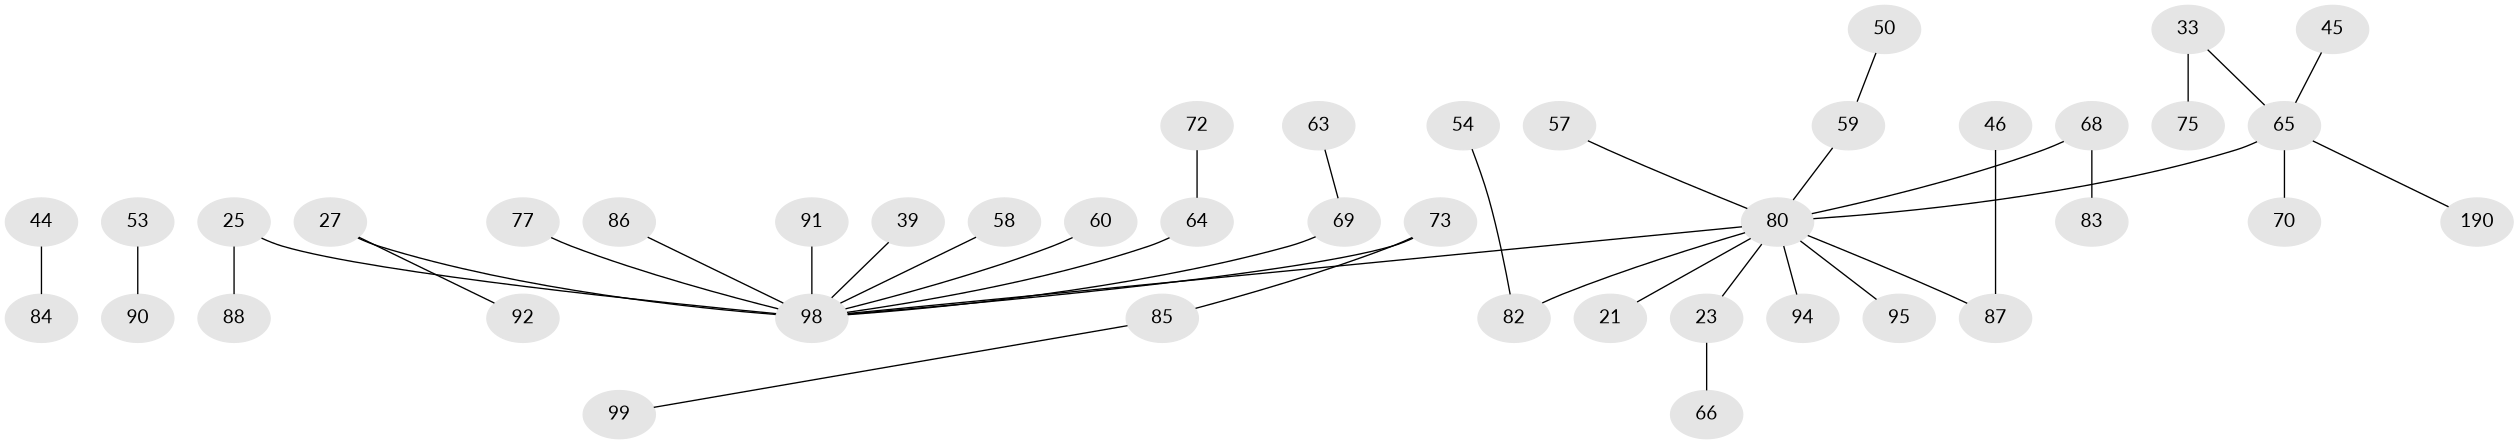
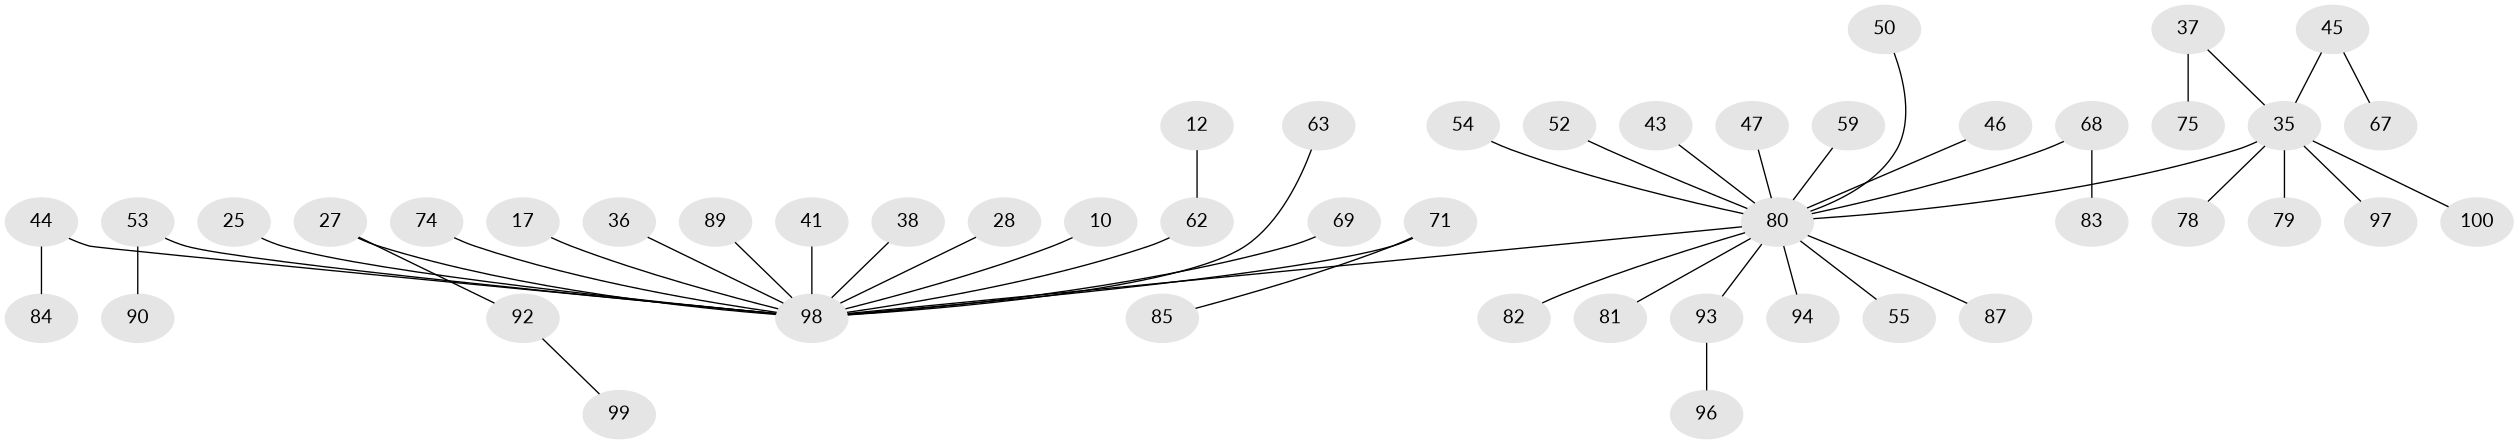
node "33": label "33" -> "37"
edge "50" -- "59": now "50" -- "80"
node "72": label "72" -> "12"
node "57": label "57" -> "52"
node "43": added
node "47": added
node "65": label "65" -> "35"
node "67": added
edge "63" -- "69": now "63" -- "98"
edge "54" -- "82": now "54" -- "80"
node "74": added
node "77": label "77" -> "17"
node "86": label "86" -> "36"
node "89": added
node "91": label "91" -> "41"
node "39": label "39" -> "38"
node "58": label "58" -> "28"
node "60": label "60" -> "10"
node "64": label "64" -> "62"
node "73": label "73" -> "71"
edge "46" -- "87": now "46" -- "80"
node "78": added
node "70": label "70" -> "79"
node "97": added
node "190": label "190" -> "100"
edge "44" -- "98": added
edge "53" -- "98": added
node "88": removed
node "21": label "21" -> "81"
node "23": label "23" -> "93"
node "95": label "95" -> "55"
edge "85" -- "99": now "92" -- "99"
node "66": label "66" -> "96"
